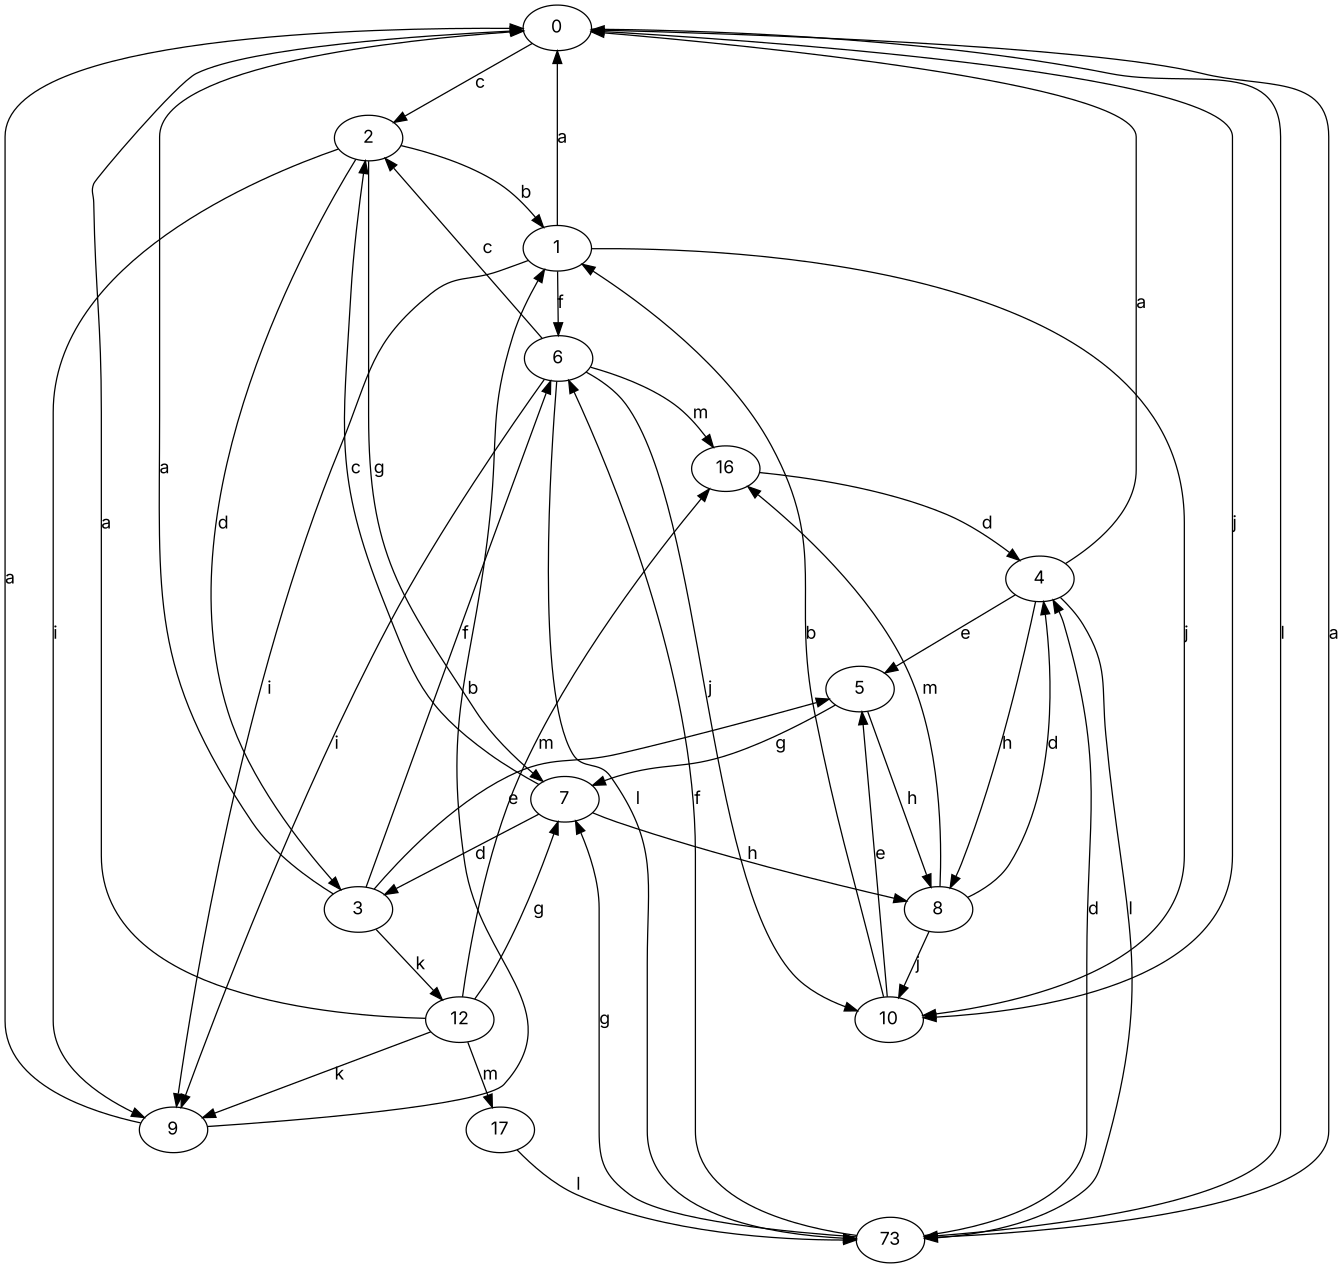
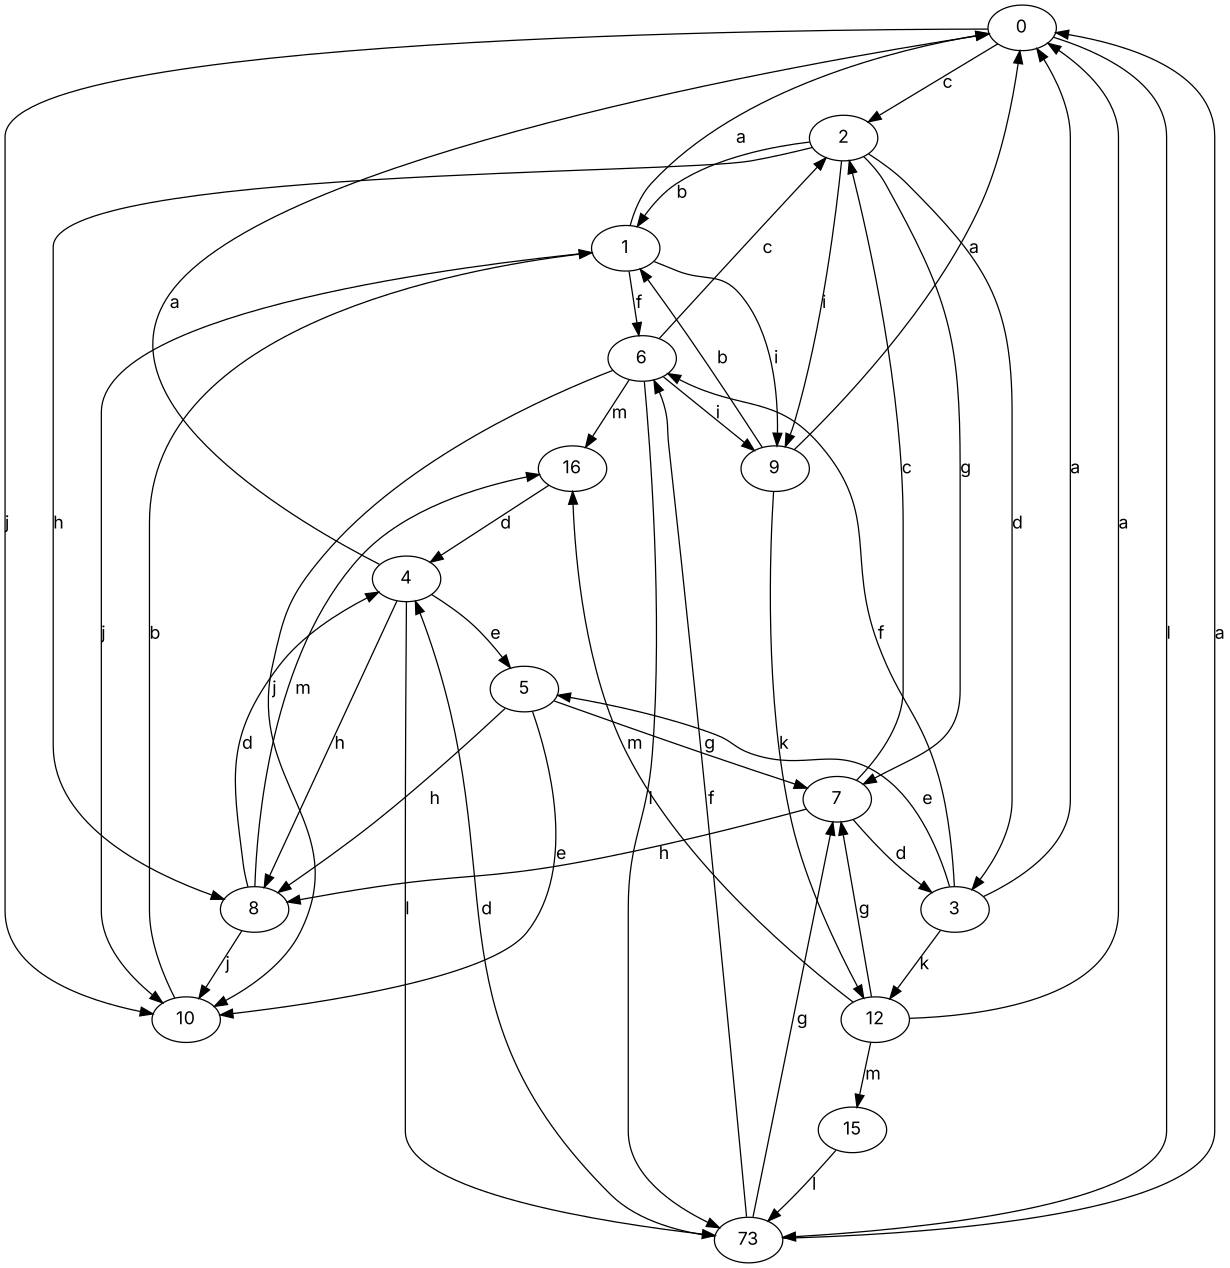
edge "2" -> "8": added, label "h"
edge "10" -> "5": reversed
edge "12" -> "9": reversed
node "17": label "17" -> "15"
